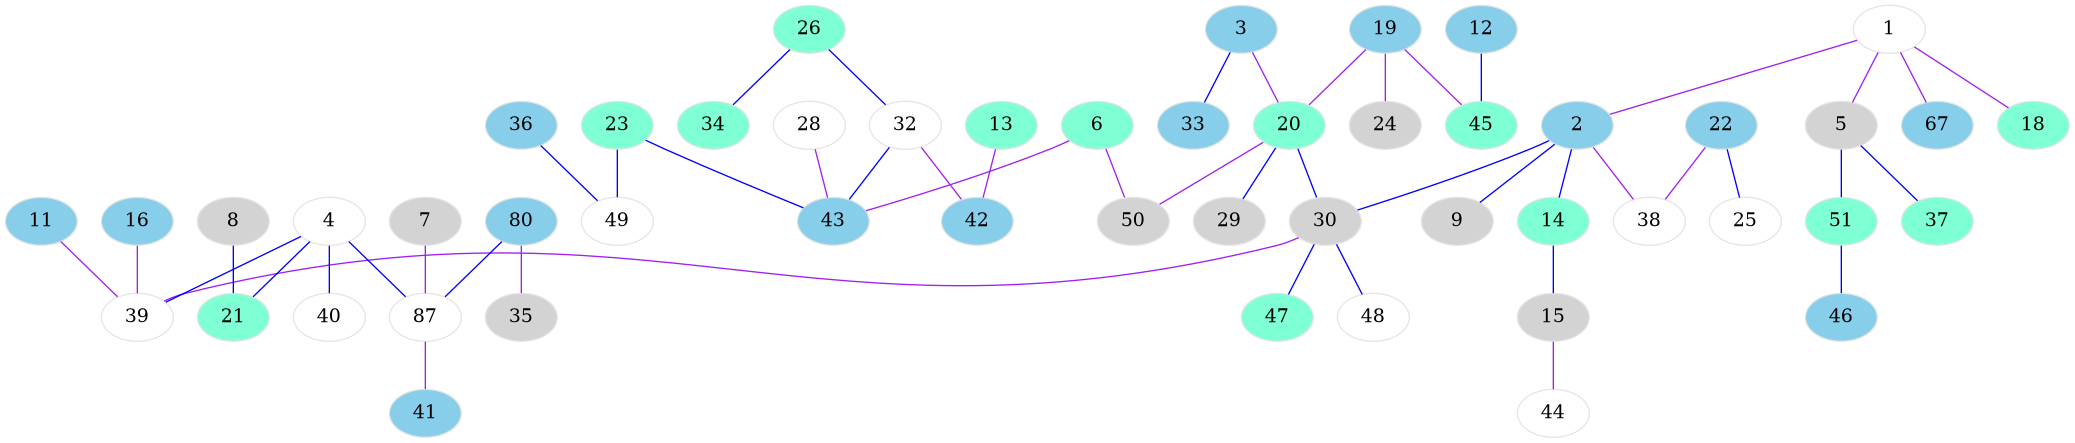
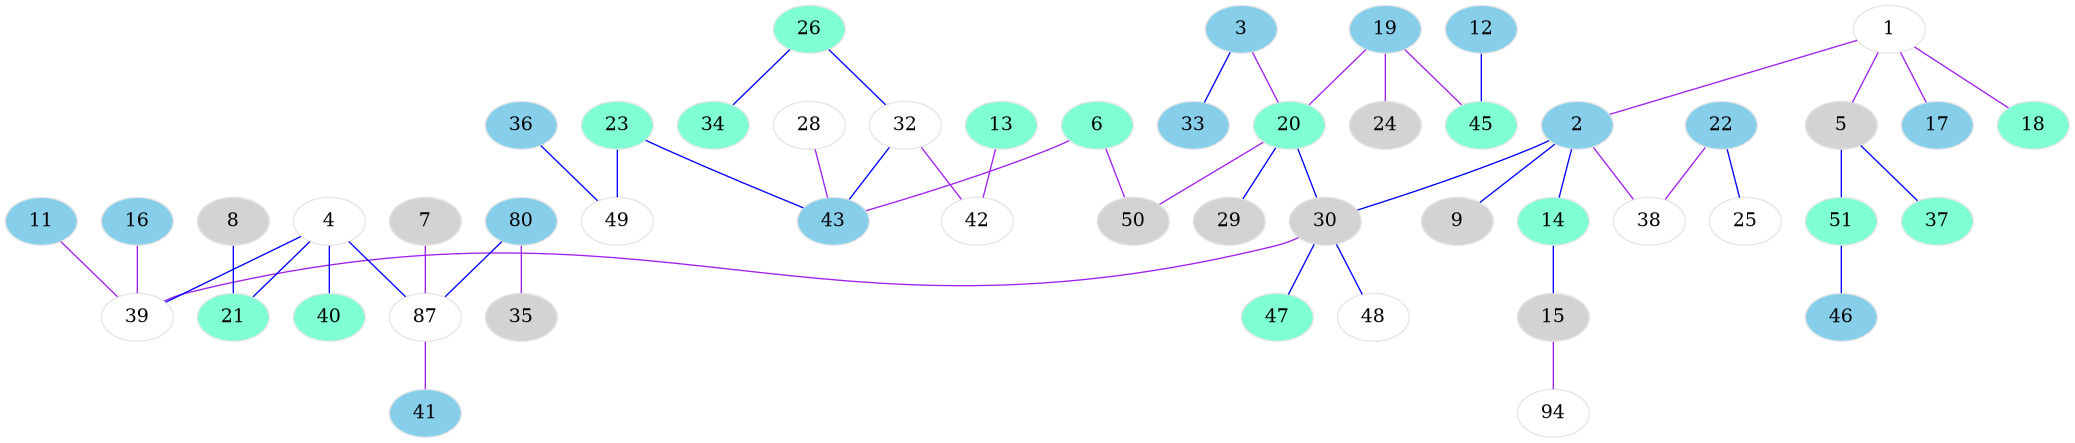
node "67": label "67" -> "17"
node "42": fillcolor skyblue -> white
node "40": fillcolor white -> aquamarine
node "44": label "44" -> "94"
